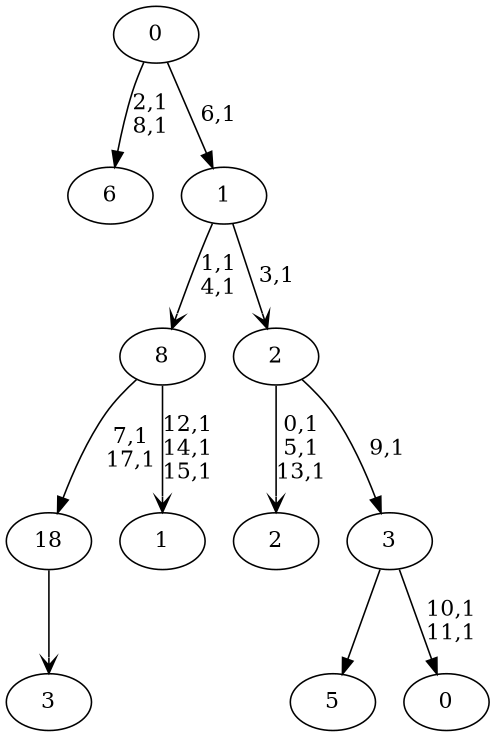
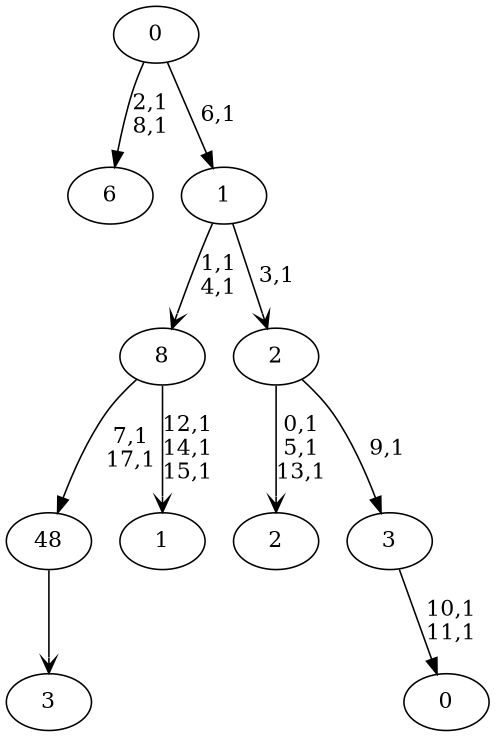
node "18": label "18" -> "48"
node "5": removed
